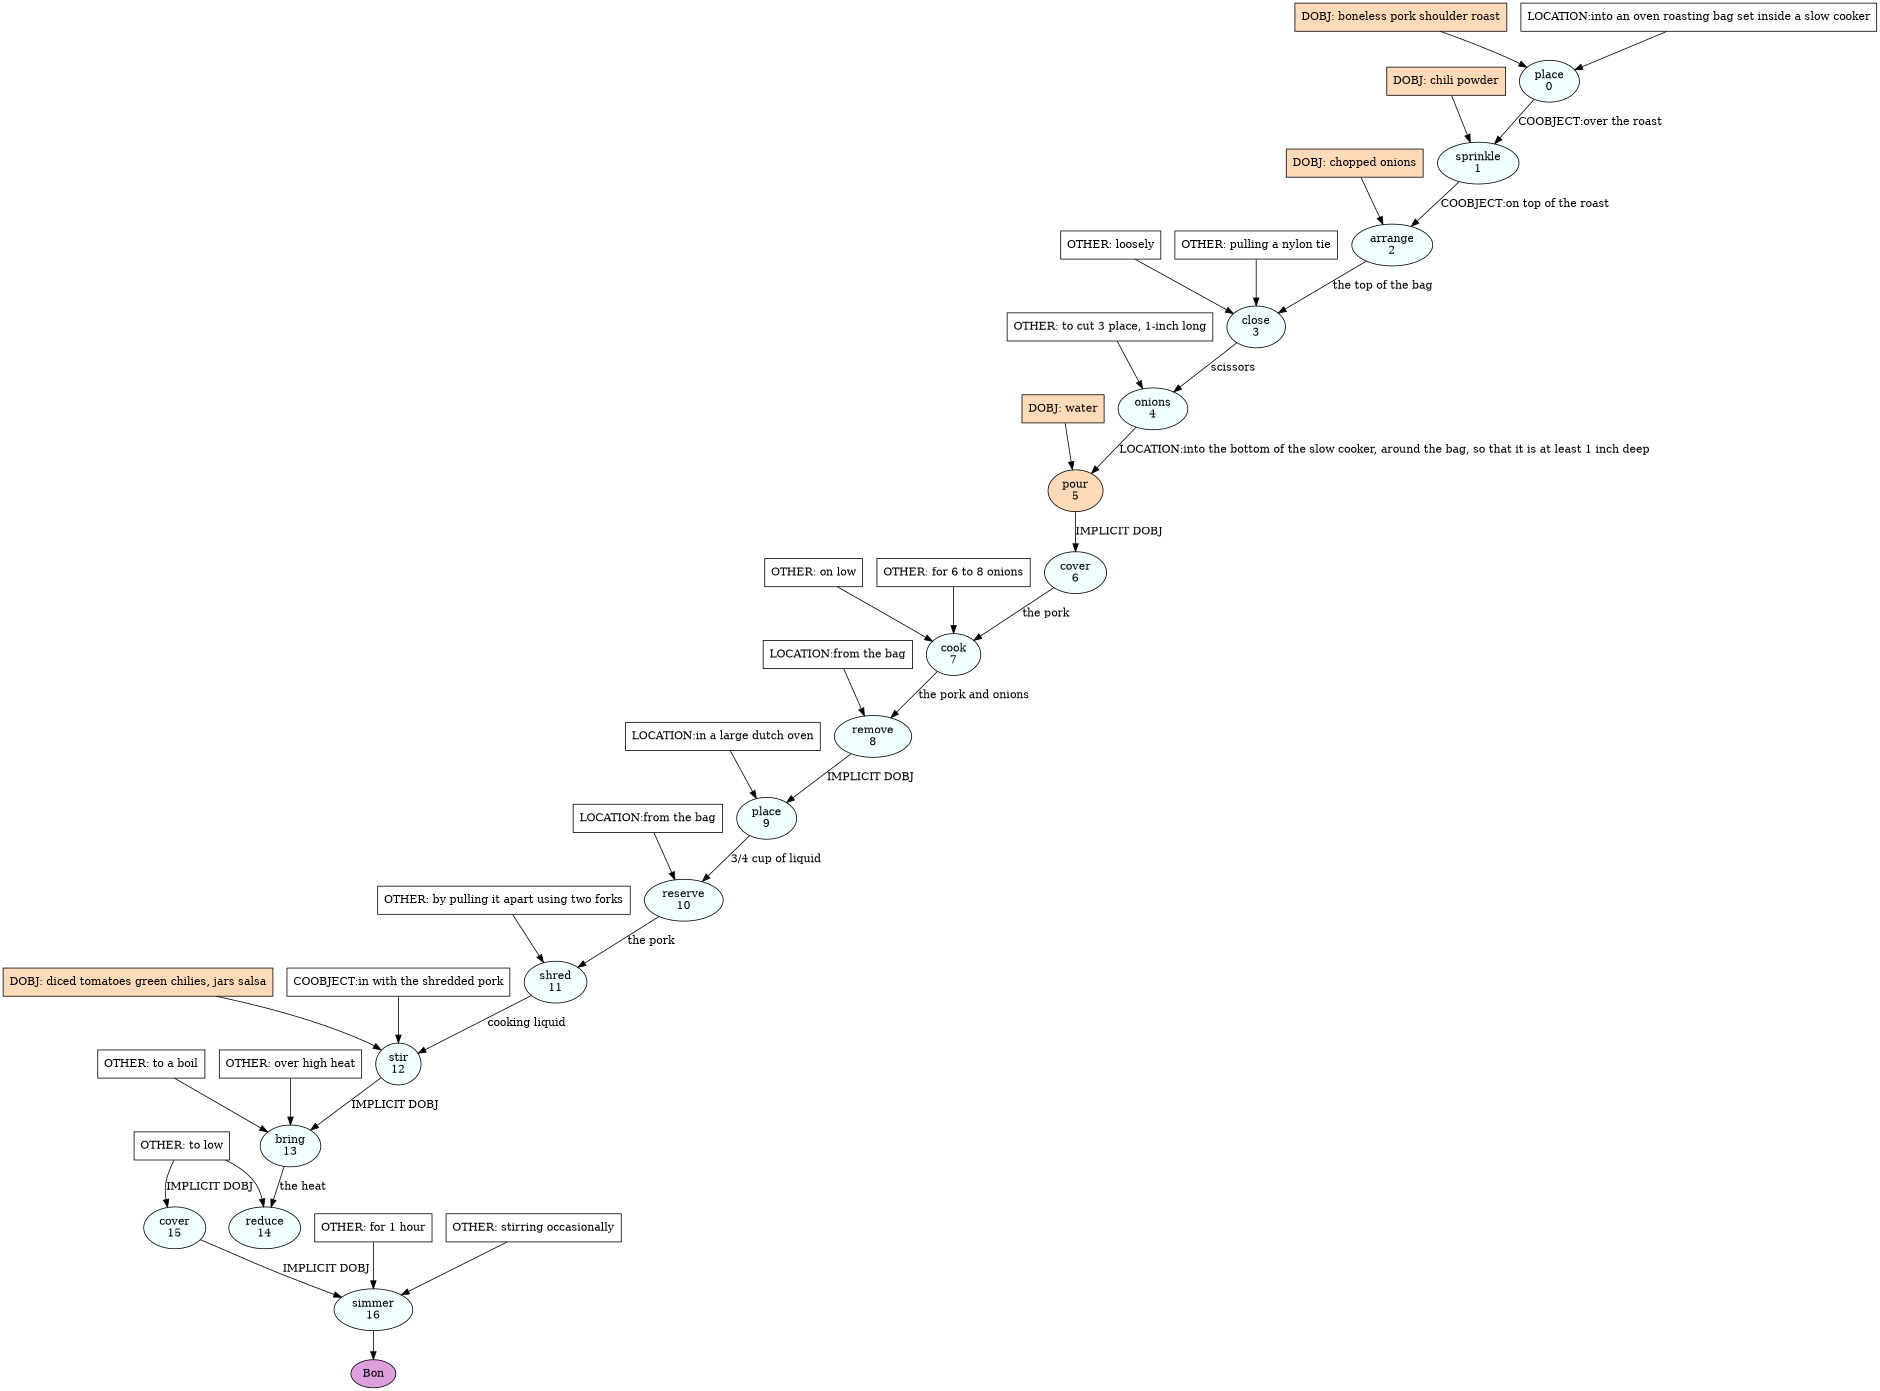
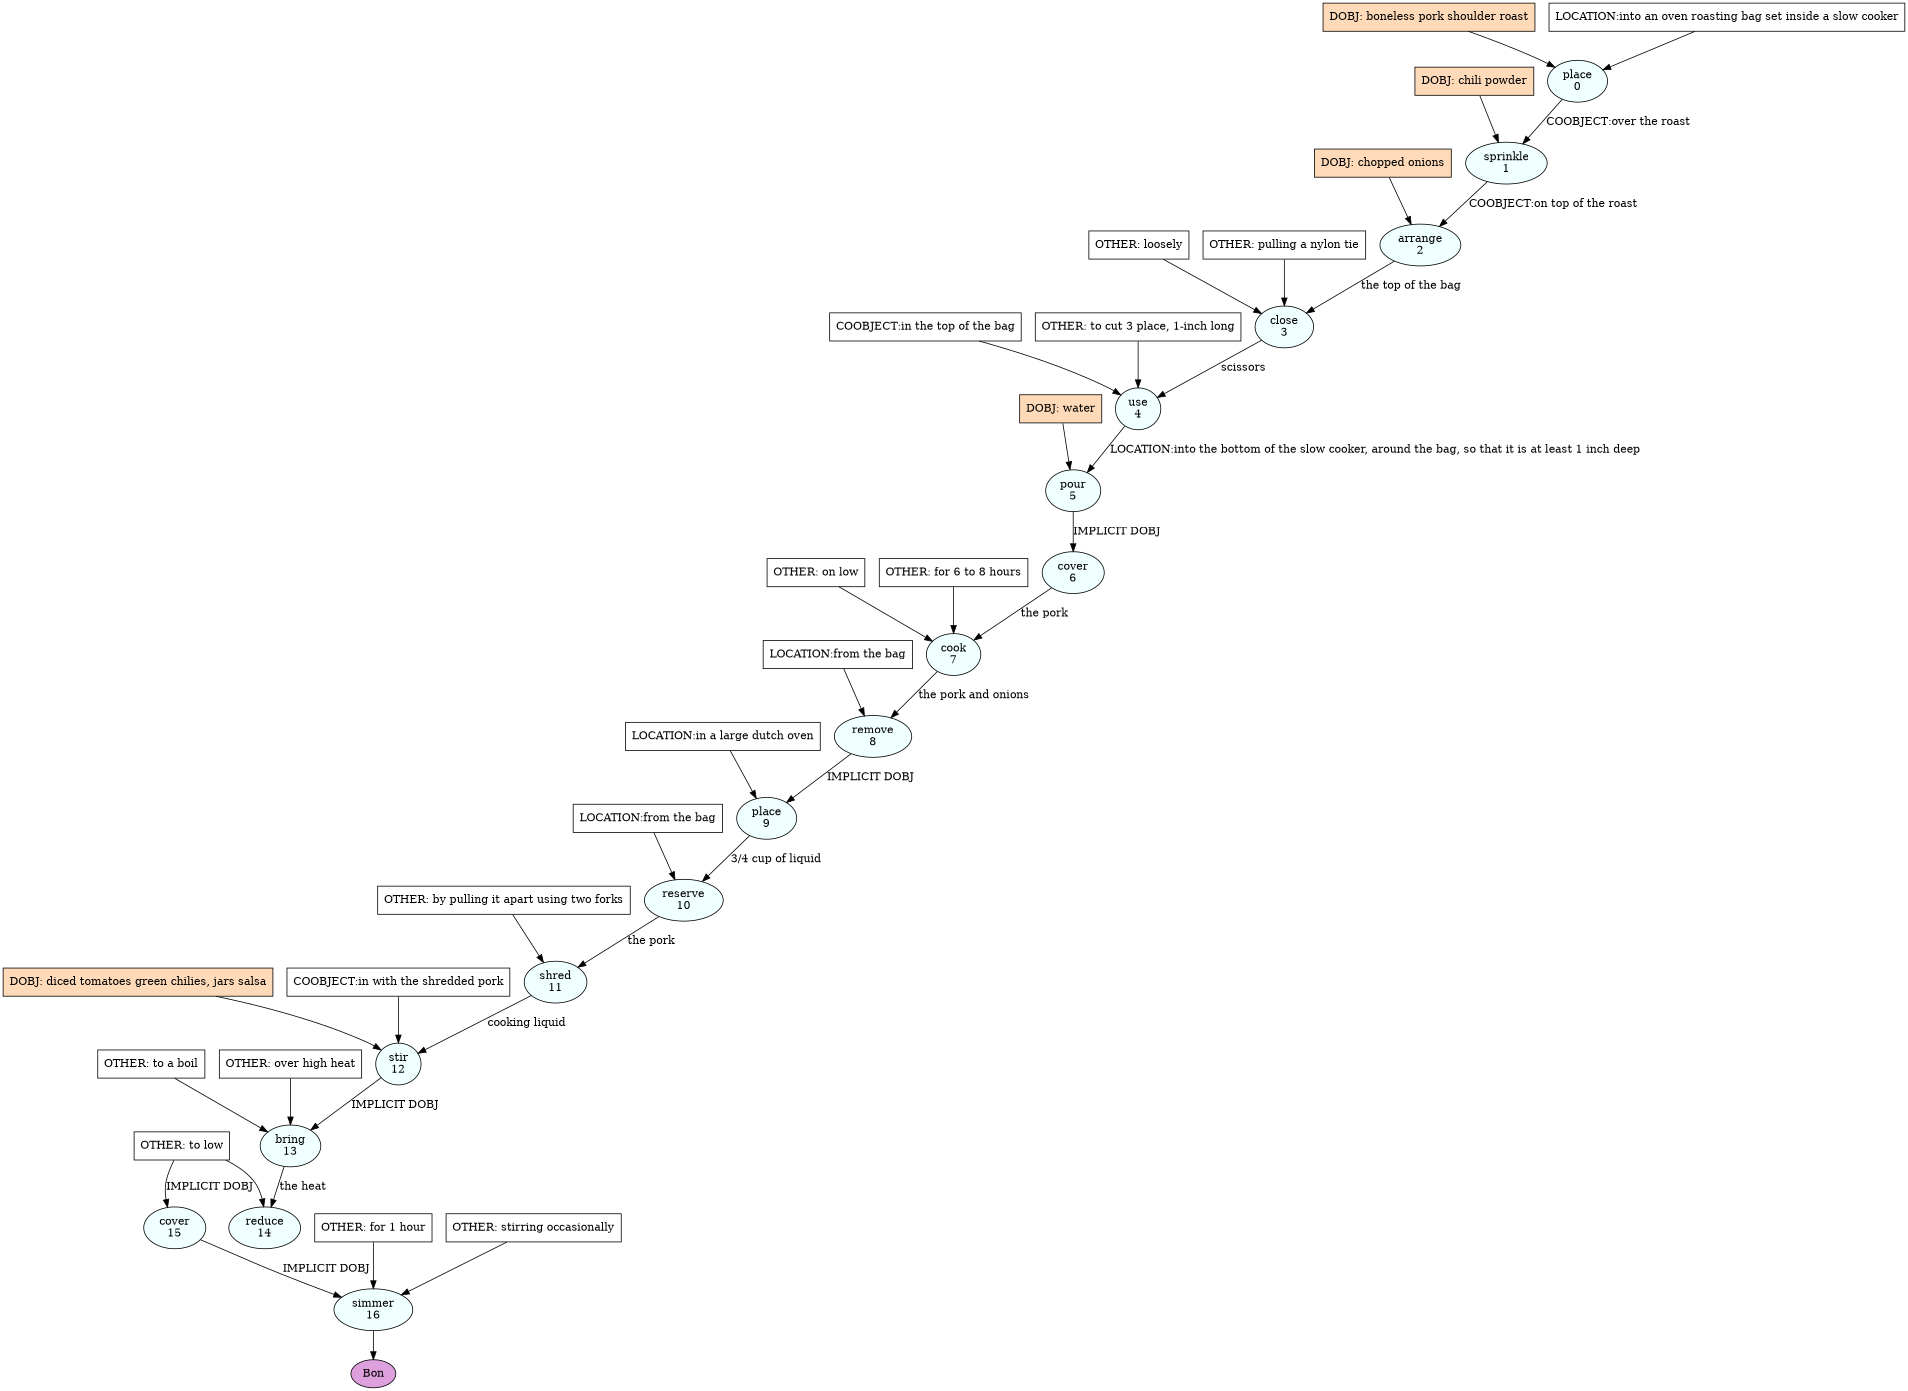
node "COOBJECT:in the top of the bag": added
node "onions 4": label "onions 4" -> "use 4"
node "pour 5": fillcolor peachpuff -> azure
node "OTHER: for 6 to 8 onions": label "OTHER: for 6 to 8 onions" -> "OTHER: for 6 to 8 hours"
